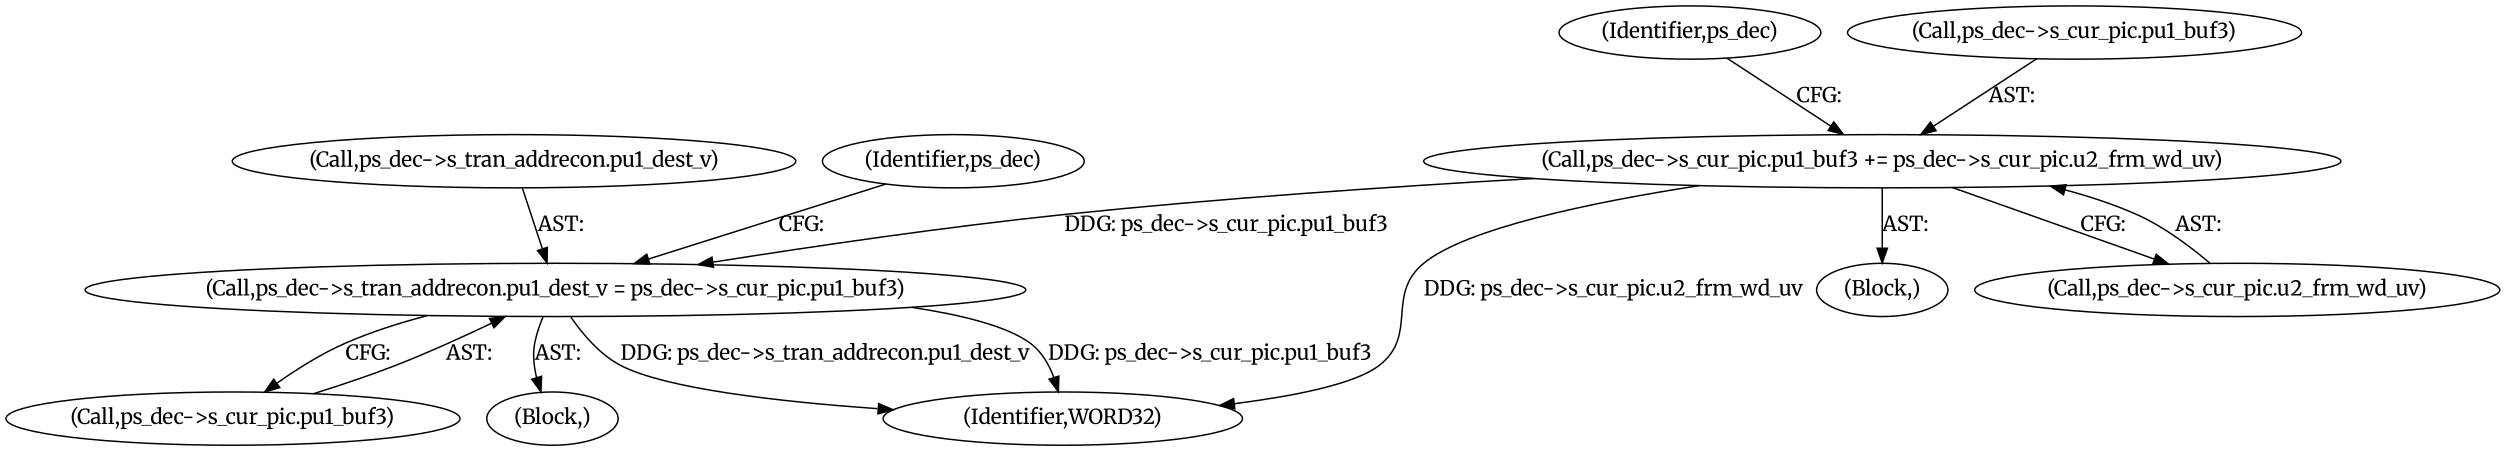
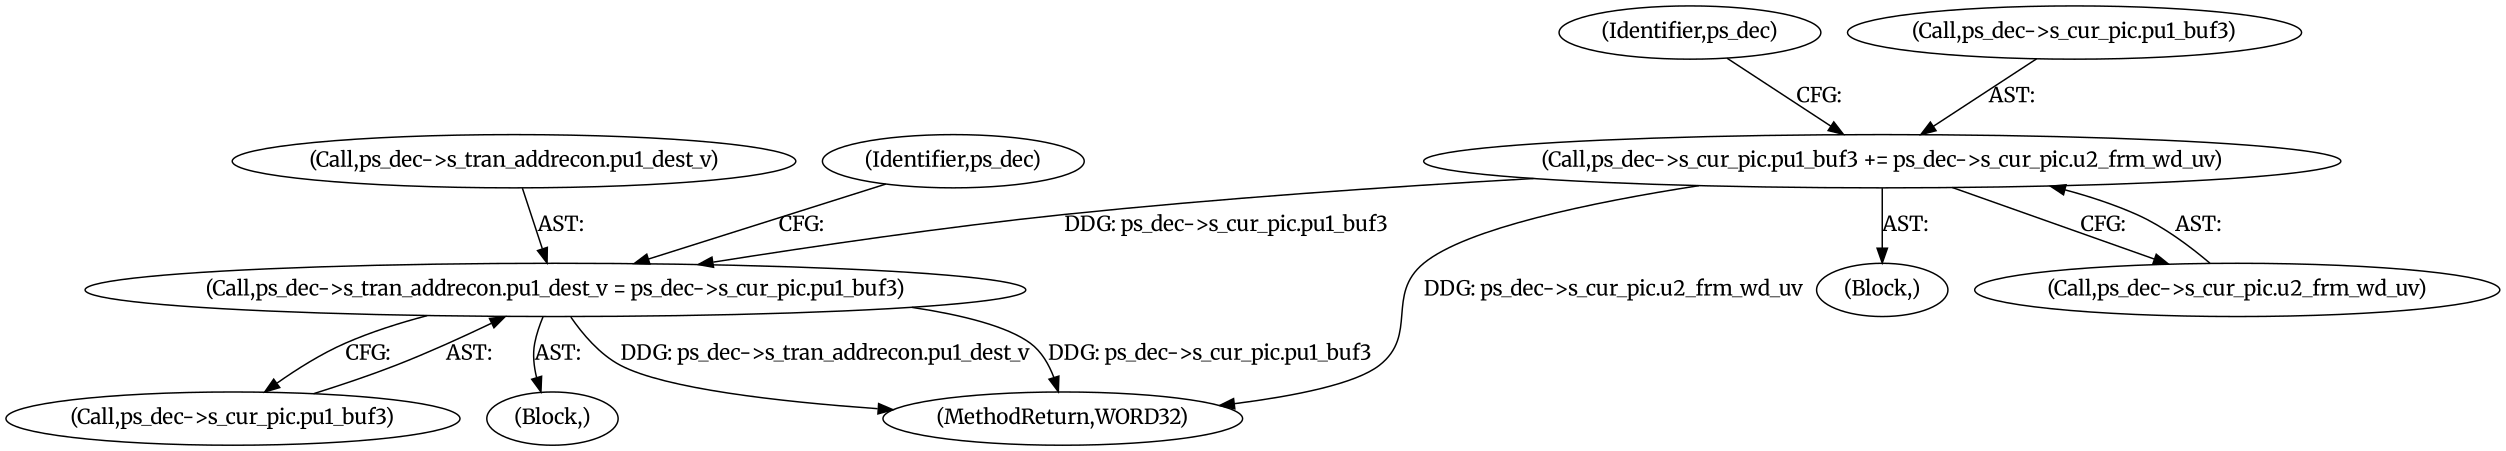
node "(Identifier,WORD32)": label "(Identifier,WORD32)" -> "(MethodReturn,WORD32)"
